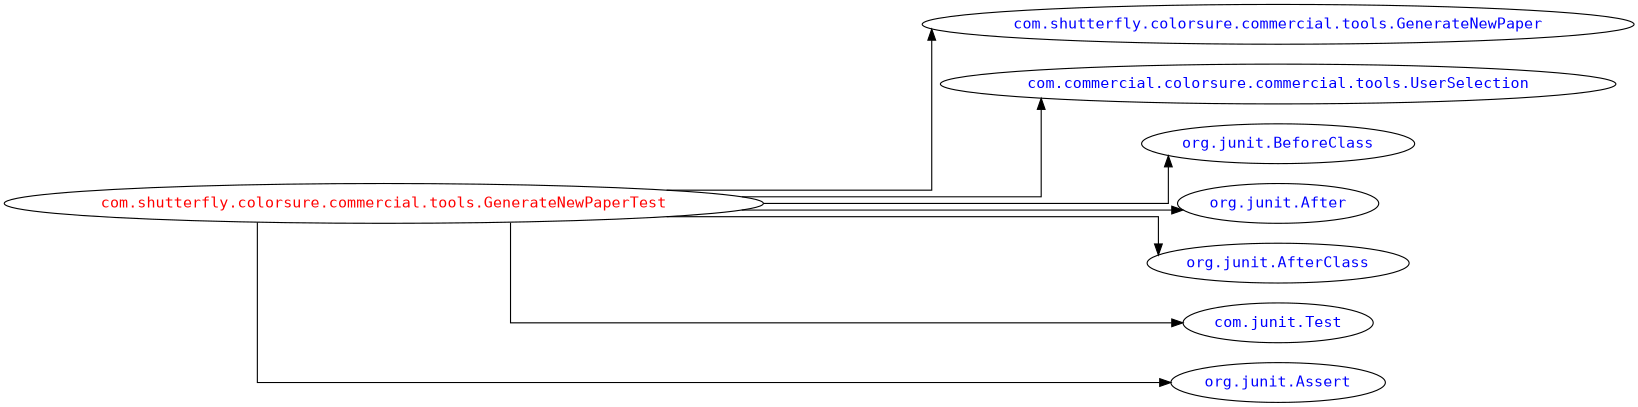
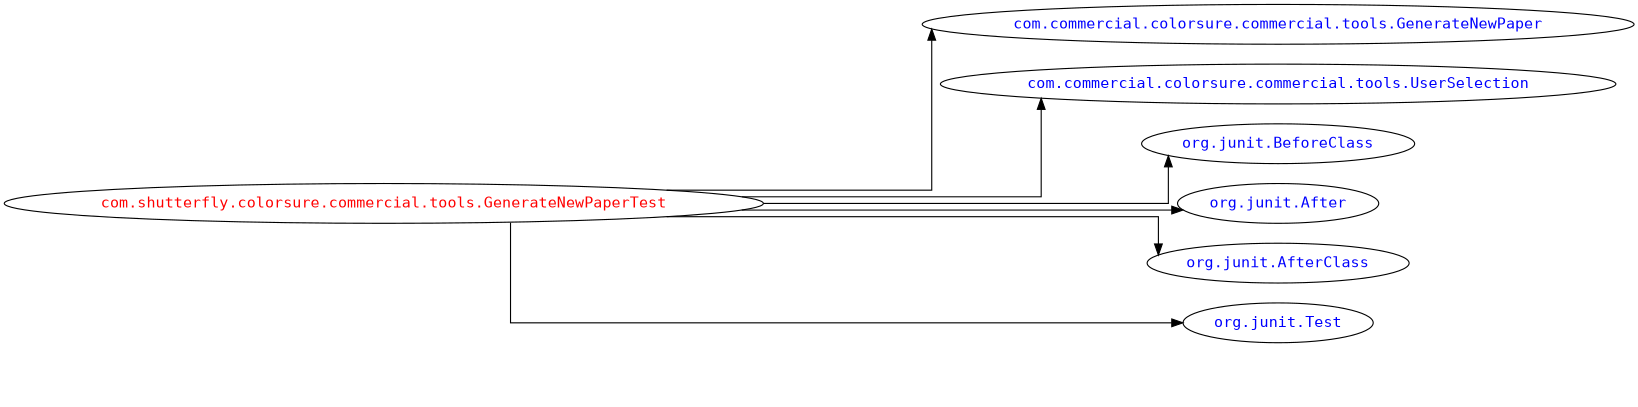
node "com.shutterfly.colorsure.commercial.tools.GenerateNewPaper": label "com.shutterfly.colorsure.commercial.tools.GenerateNewPaper" -> "com.commercial.colorsure.commercial.tools.GenerateNewPaper"
node "com.junit.Test": label "com.junit.Test" -> "org.junit.Test"
node "org.junit.Assert": removed
